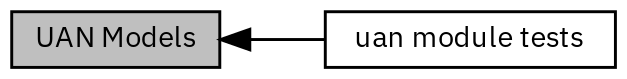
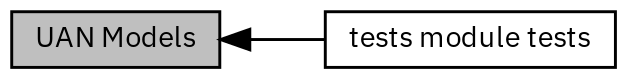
node "uan module tests": label "uan module tests" -> "tests module tests"
